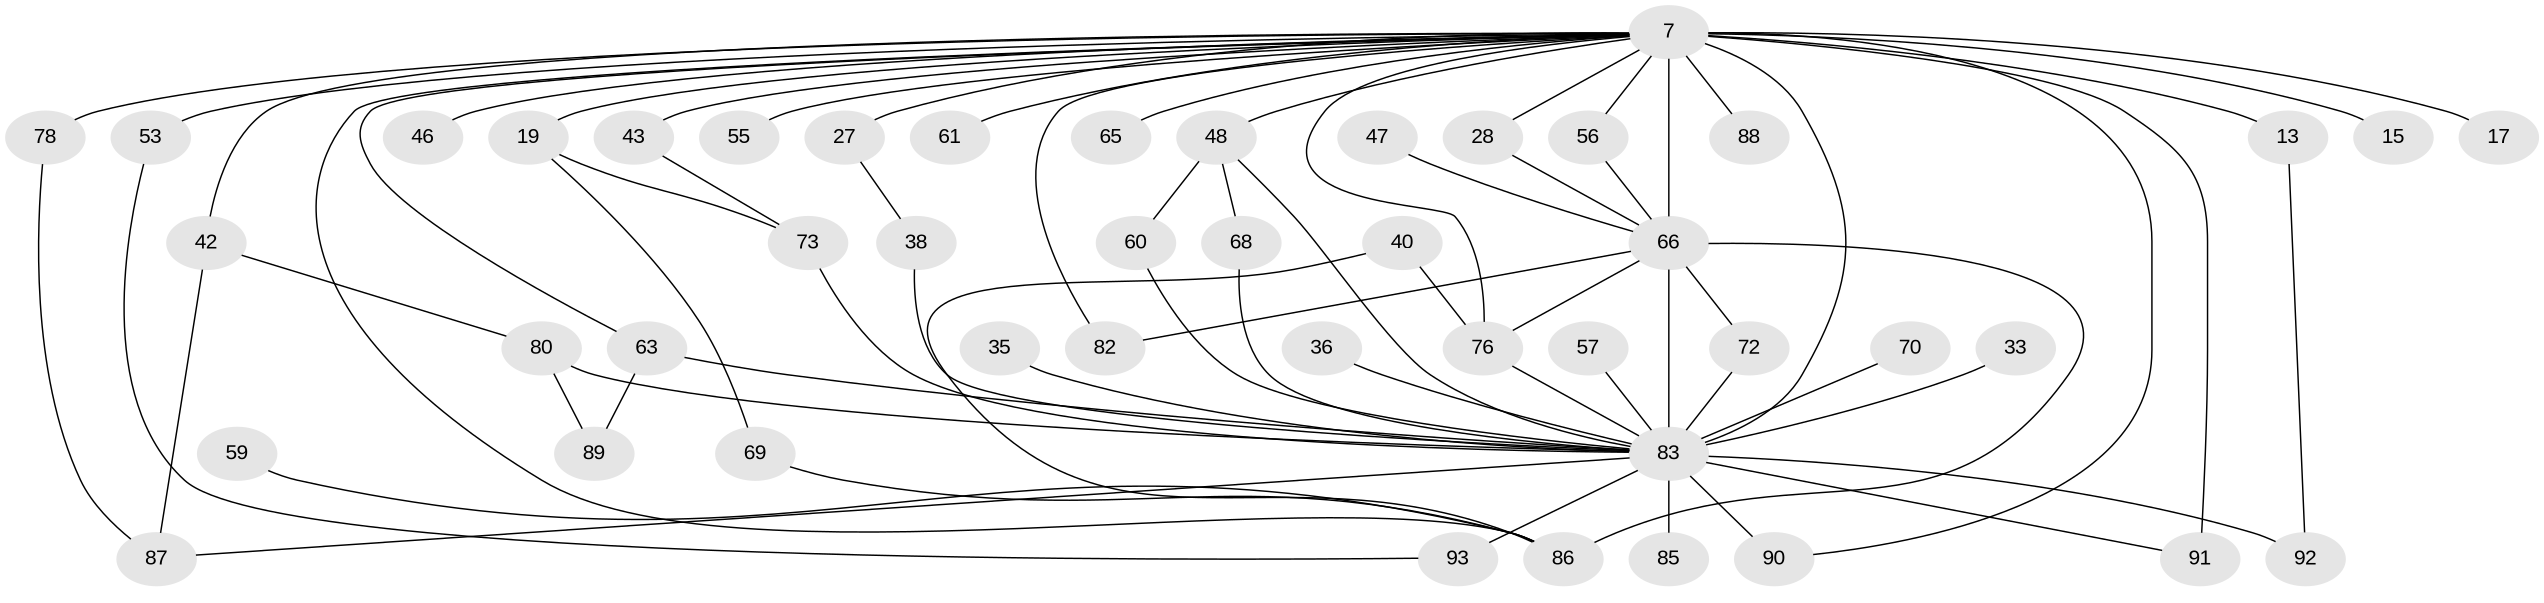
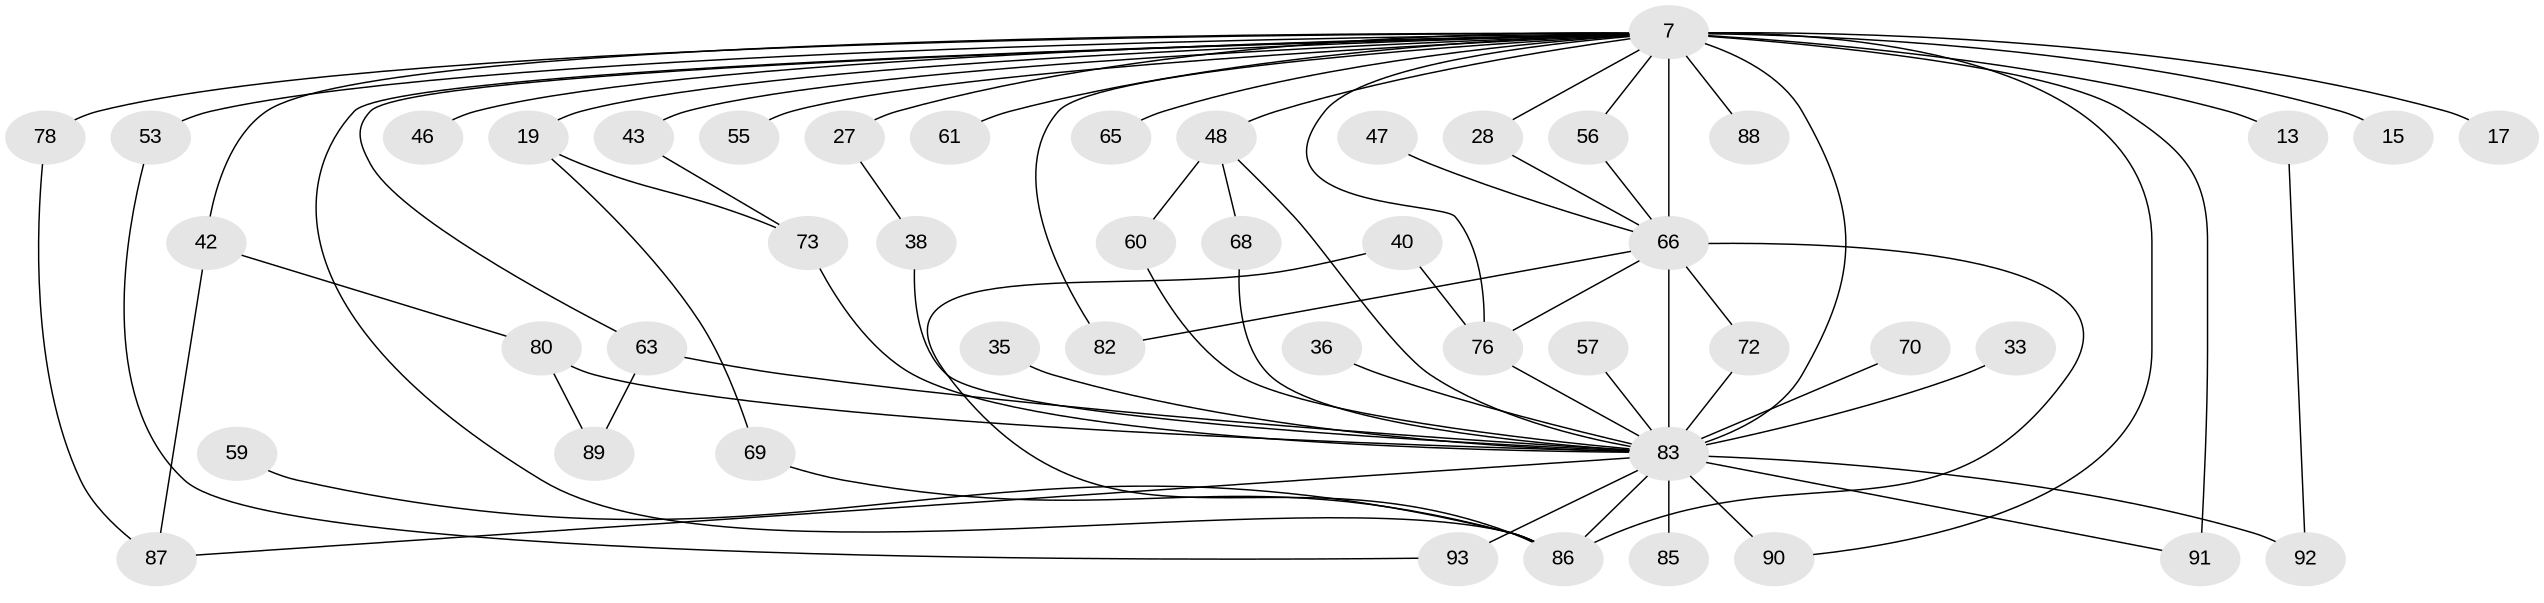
edge "83" -- "86": added
